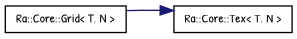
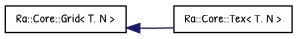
edge "Ra::Core::Grid< T, N >" -> "Ra::Core::Tex< T, N >": reversed
